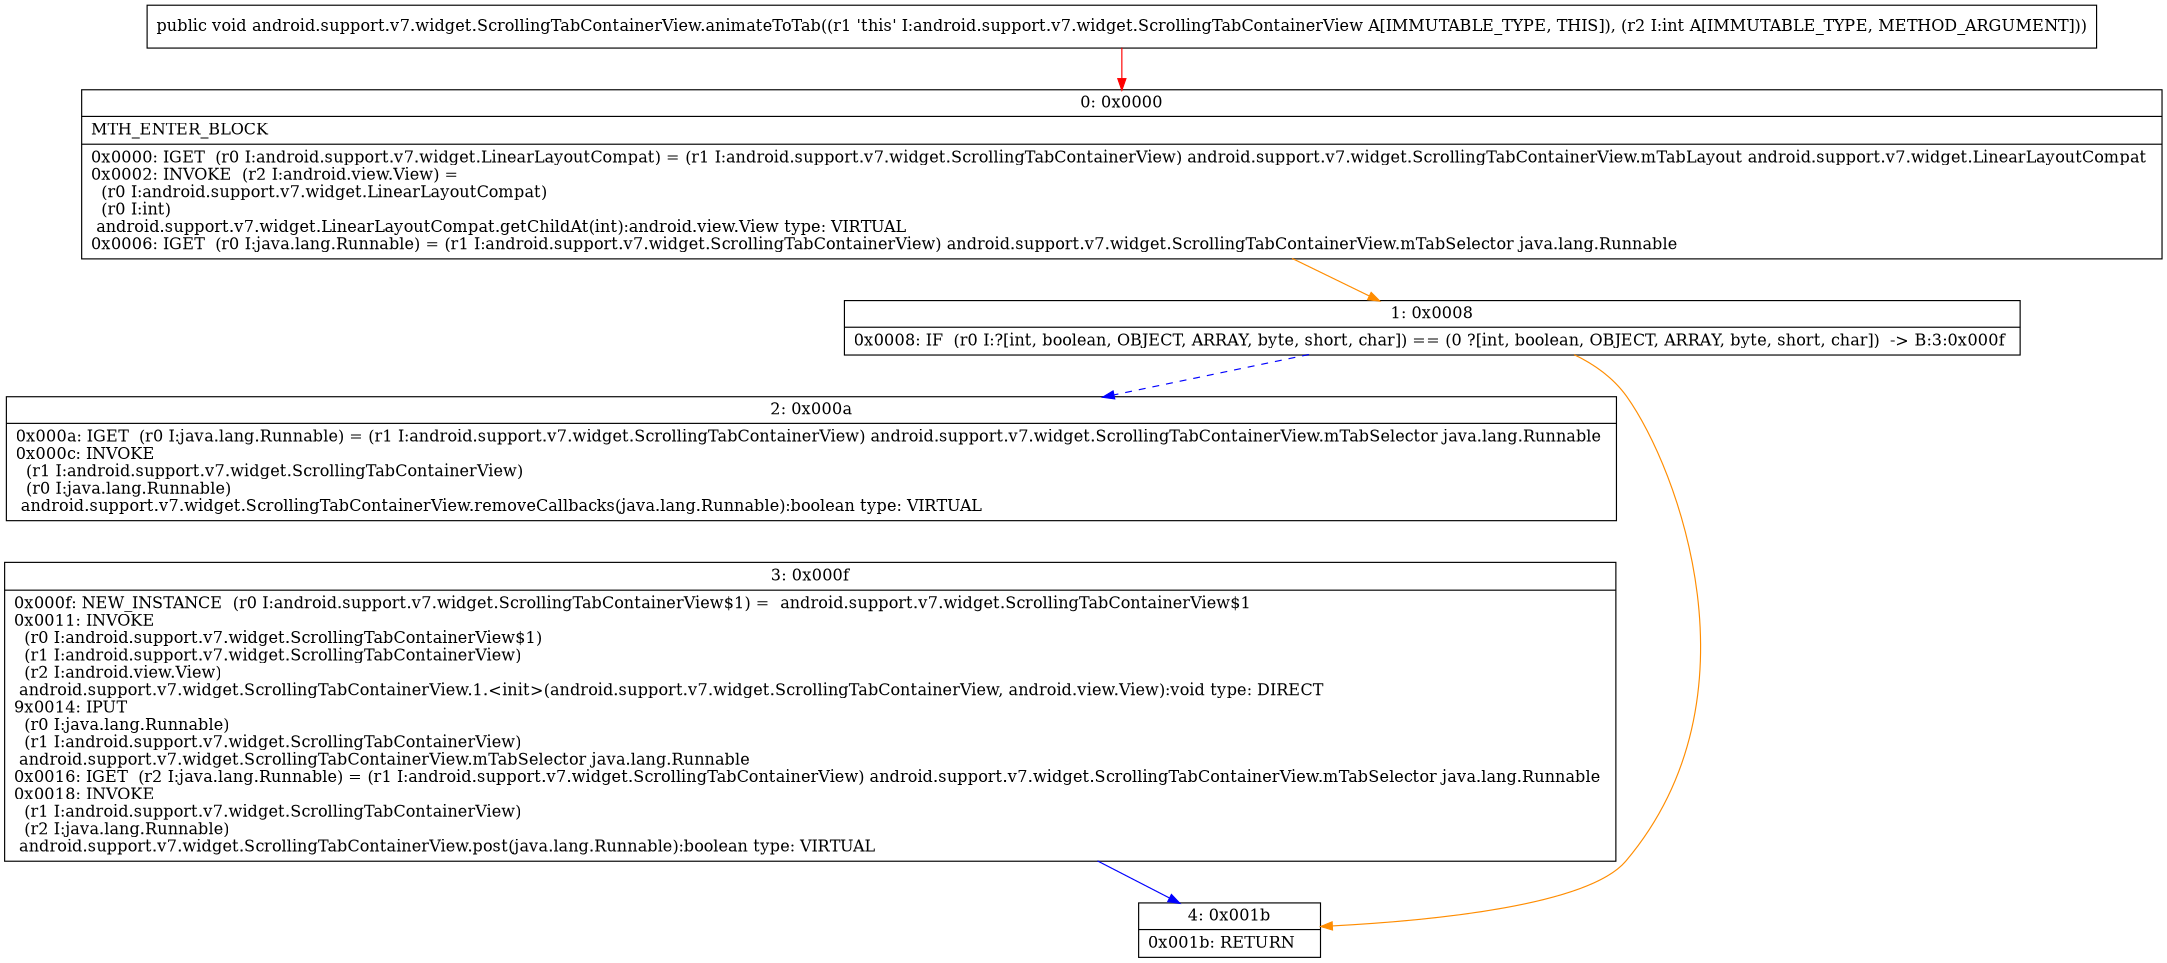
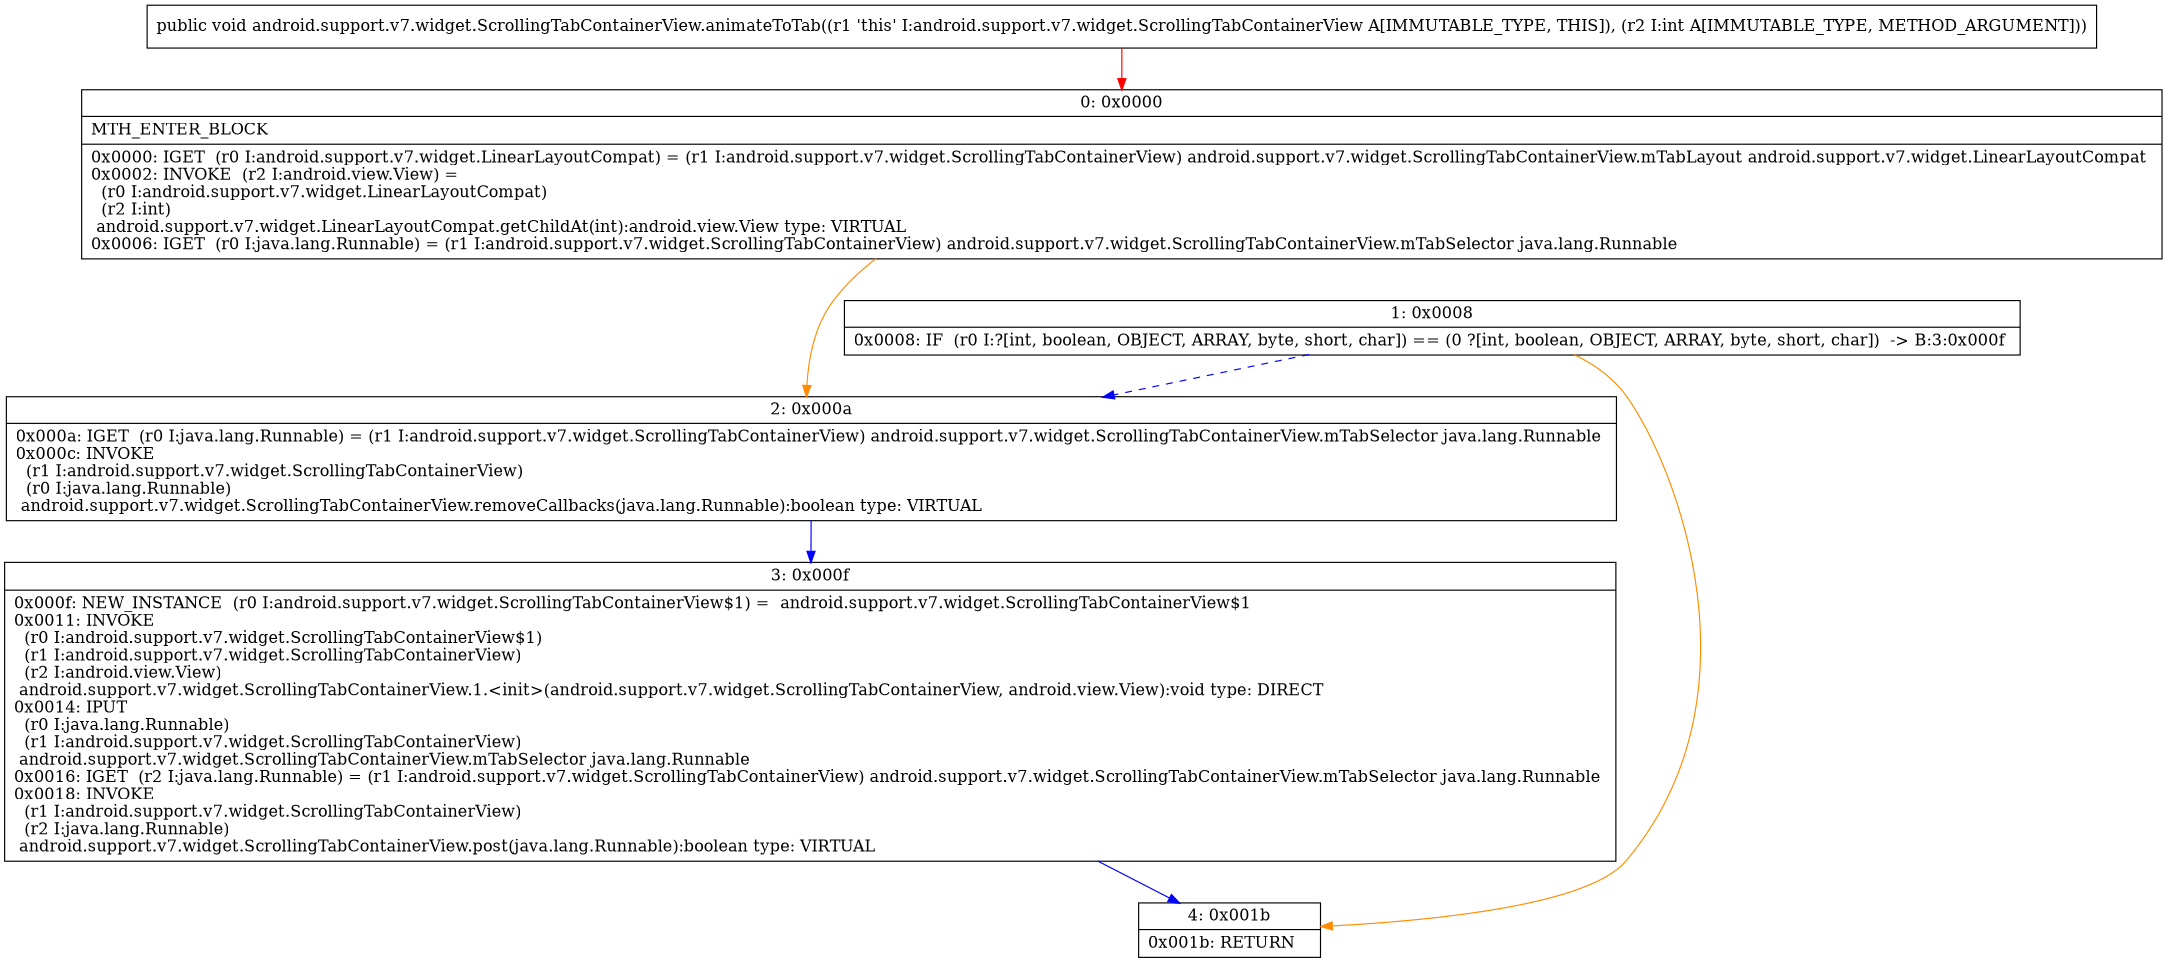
node "0: 0x0000": text "(r0 I:int)" -> "(r2 I:int)"
edge "0: 0x0000" -> "1: 0x0008": now "0: 0x0000" -> "2: 0x000a"
edge "2: 0x000a" -> "3: 0x000f": added
node "3: 0x000f": text "9x0014: IPUT" -> "0x0014: IPUT"
